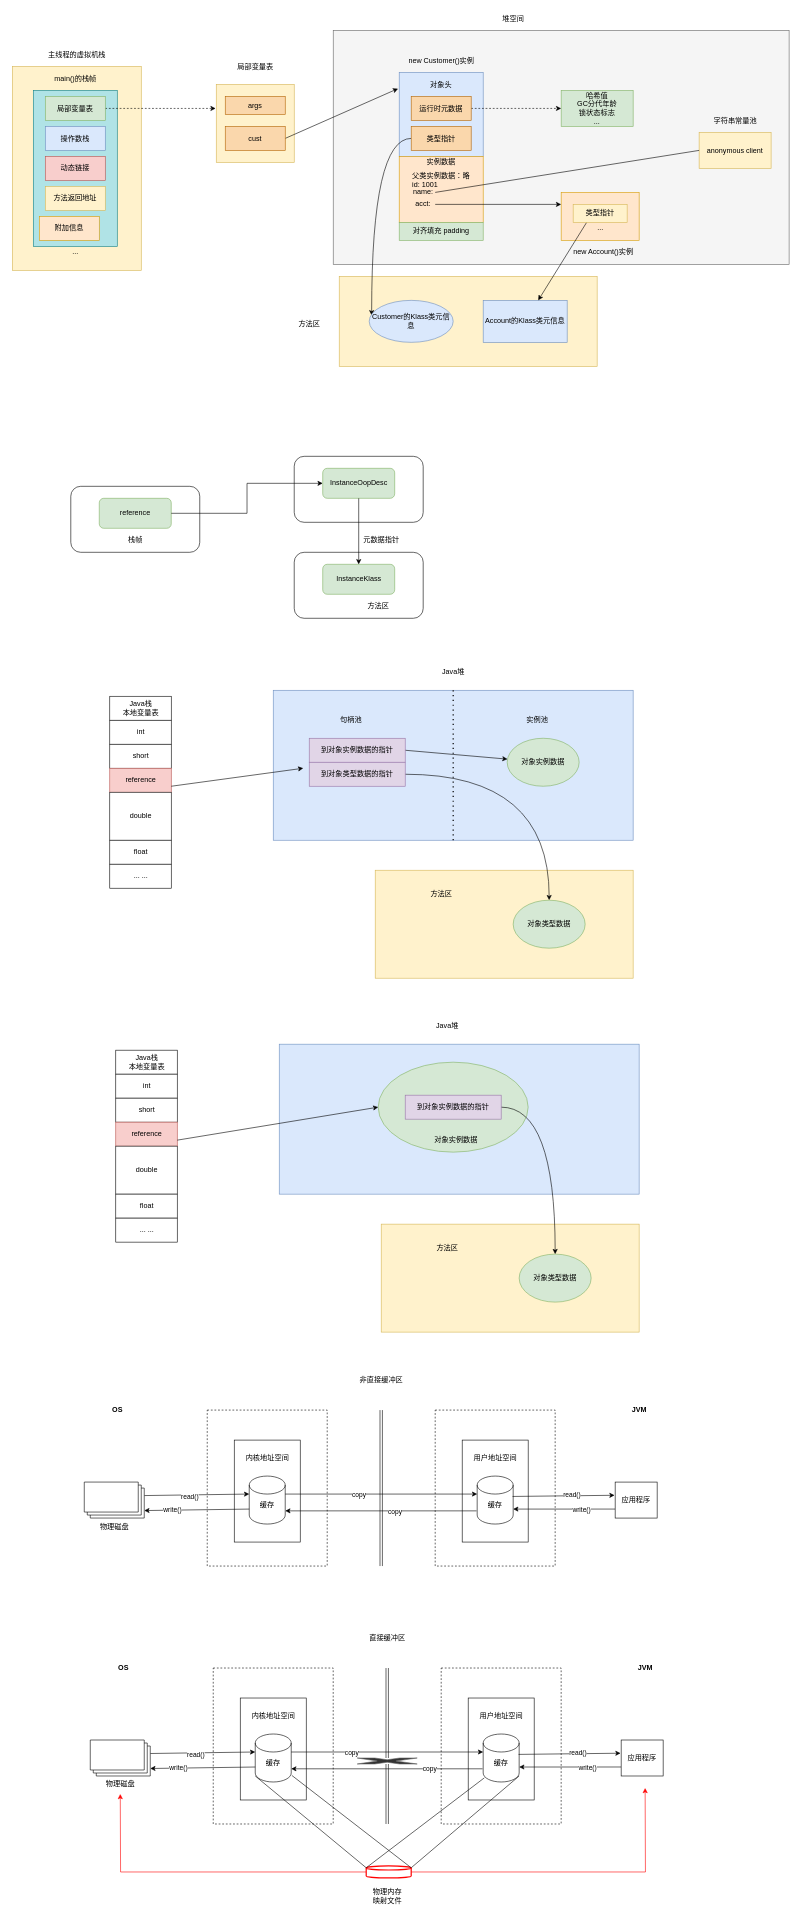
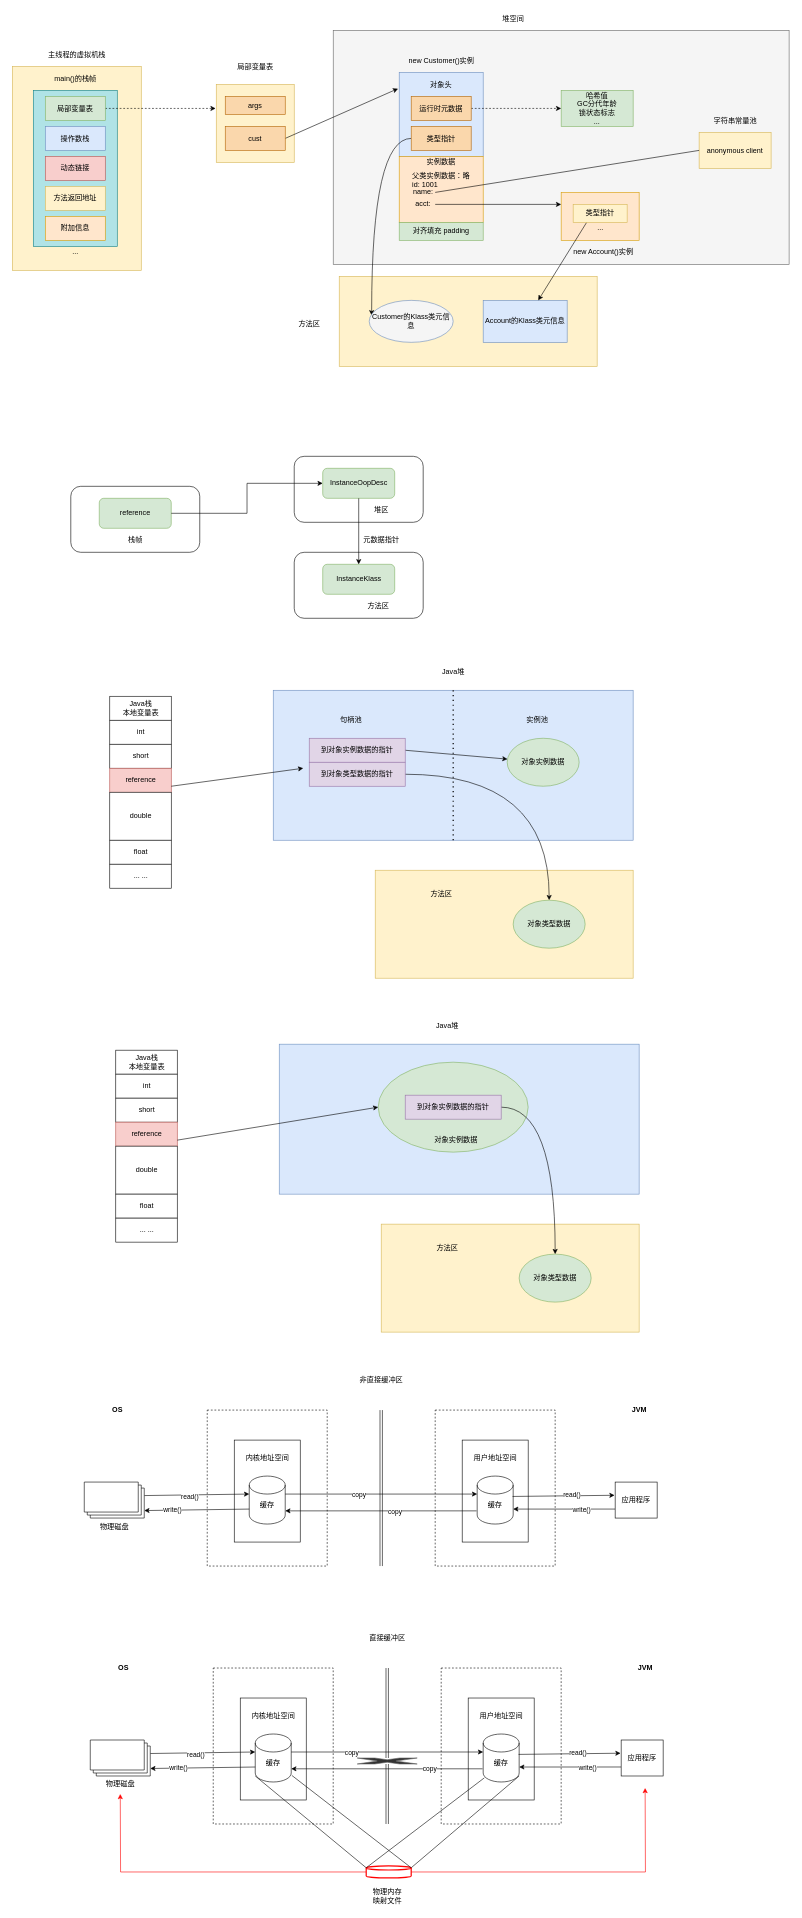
node "附加信息": moved (69, 228) -> (75, 228)
node "Customer的Klass类元信息": fillcolor #dae8fc -> #f5f5f5
node "堆区": added
